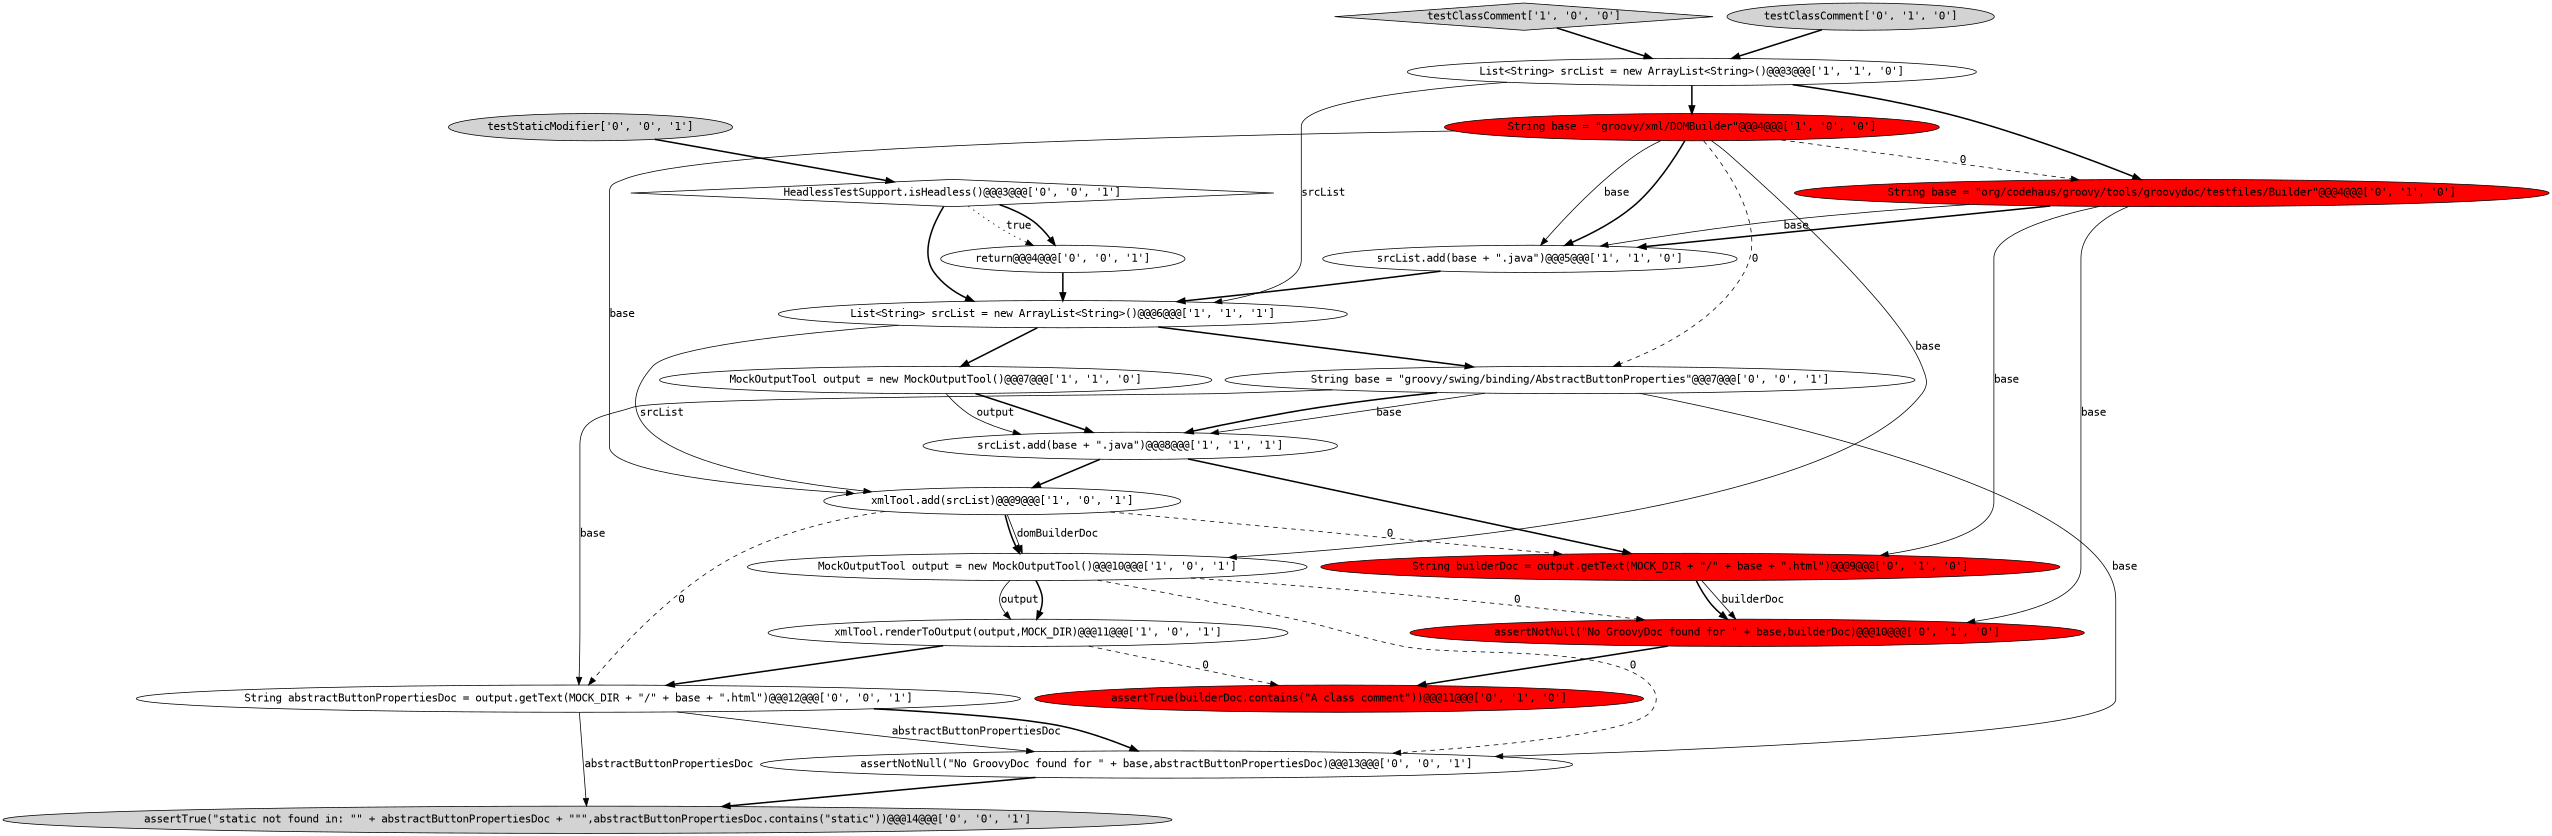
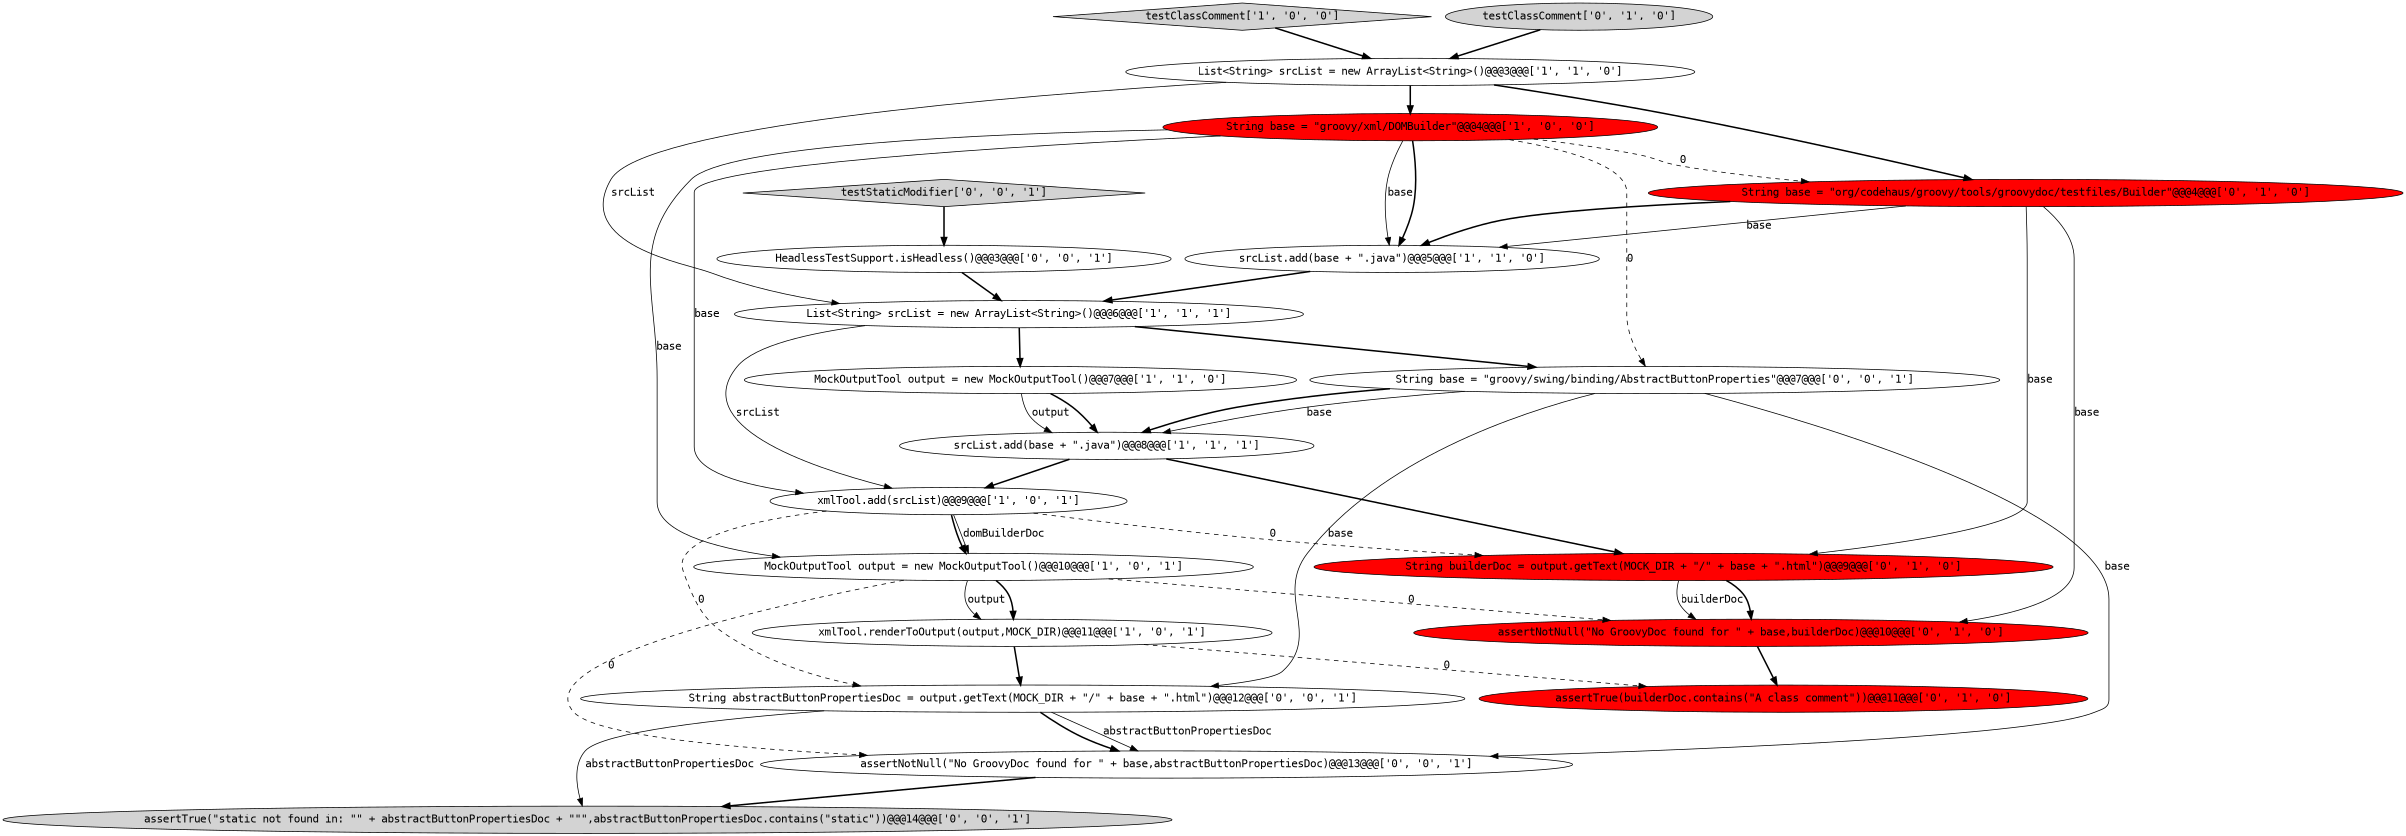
node "testStaticModifier['0', '0', '1']": shape ellipse -> diamond
node "HeadlessTestSupport.isHeadless()@@@3@@@['0', '0', '1']": shape diamond -> ellipse
node "return@@@4@@@['0', '0', '1']": removed
